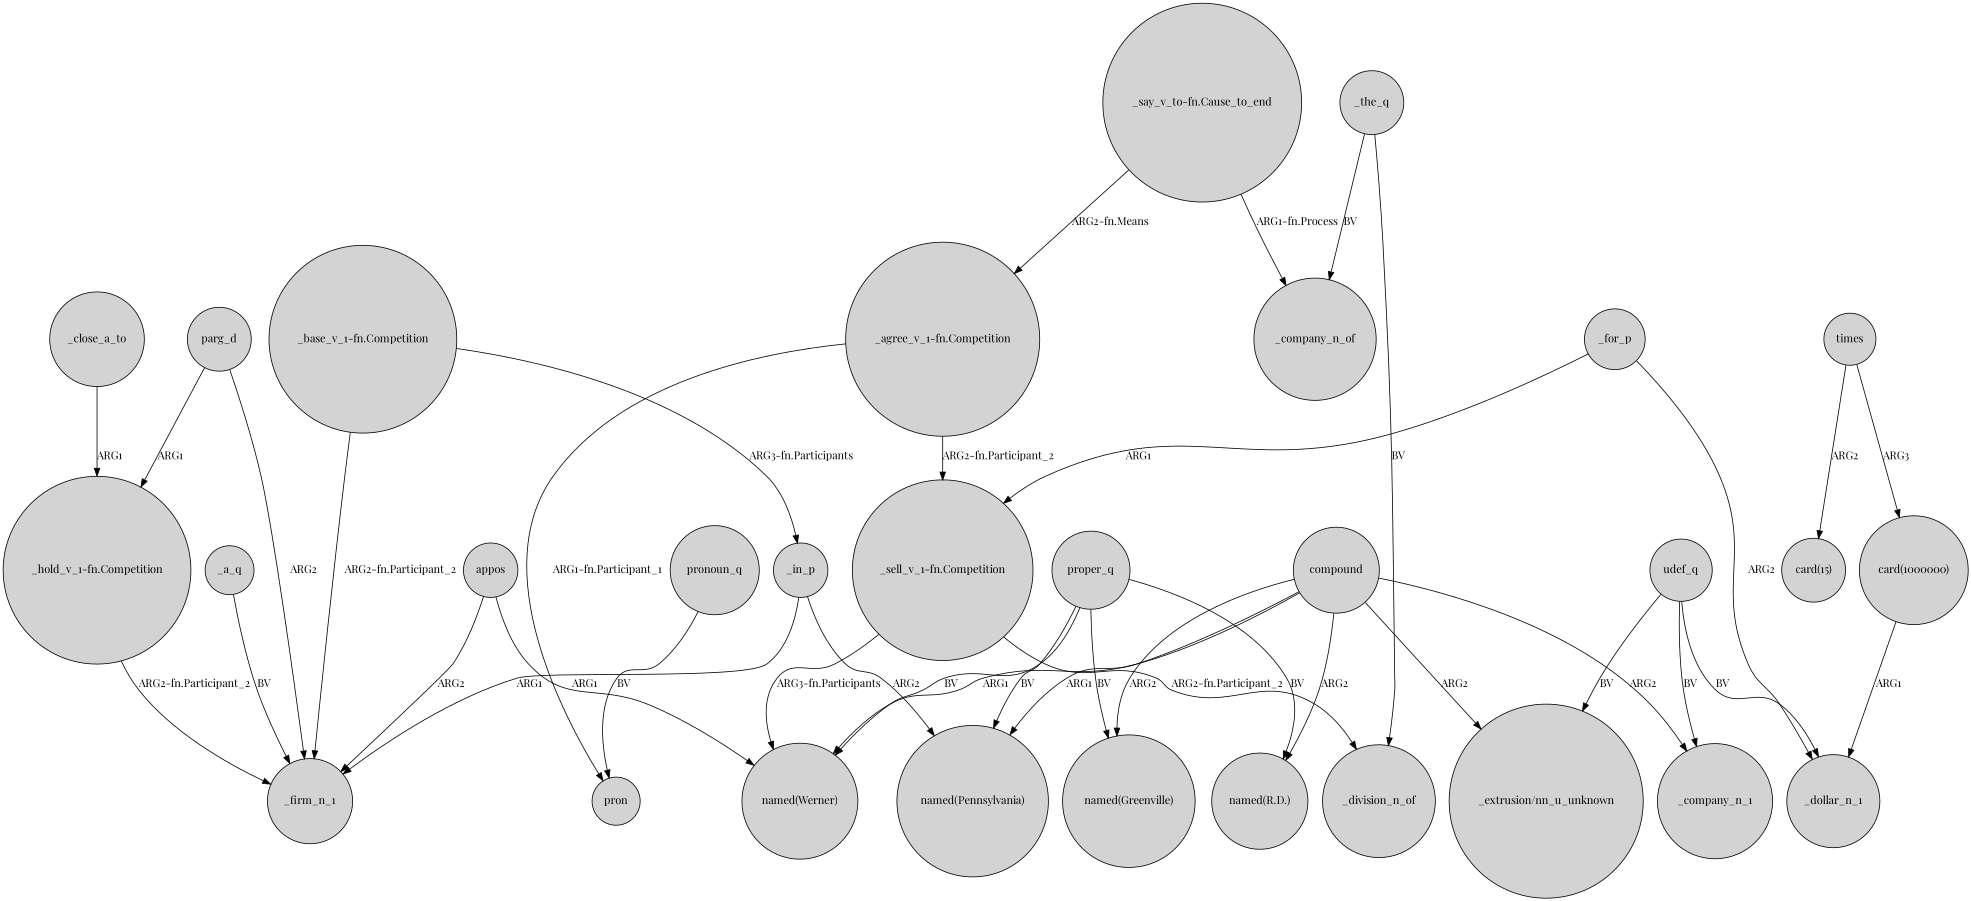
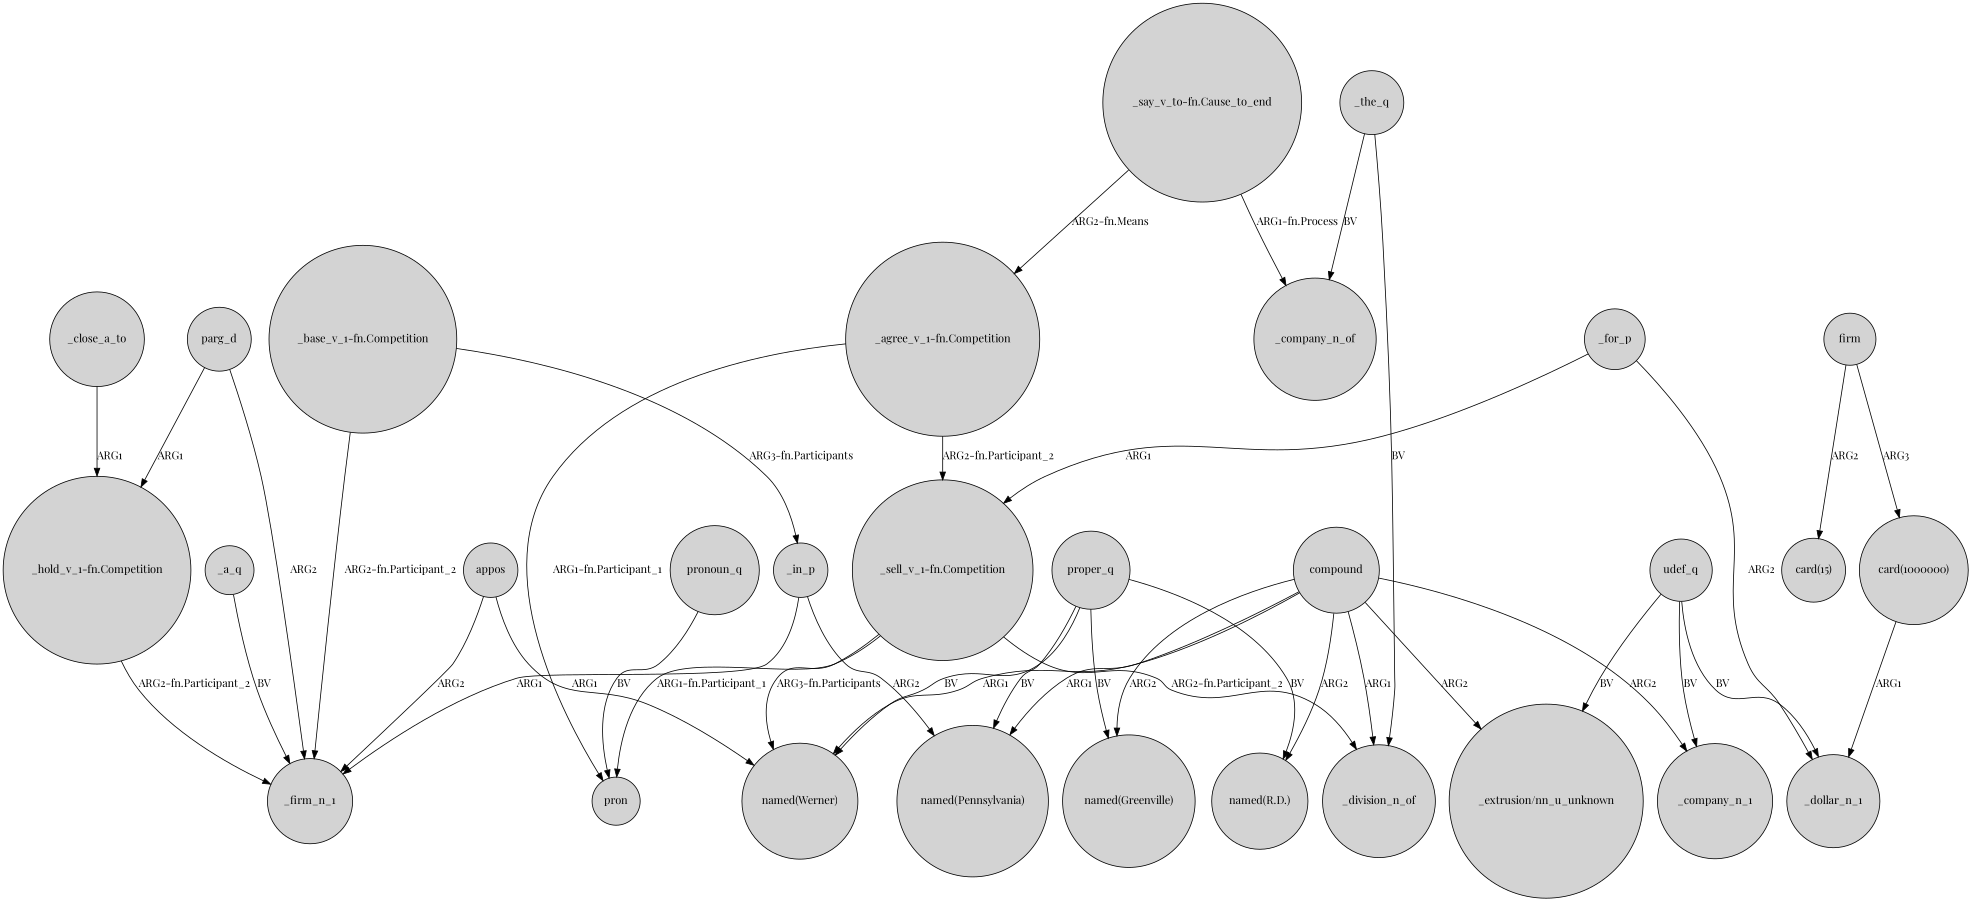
node "times": label "times" -> "firm"
edge "_sell_v_1-fn.Competition" -> "pron": added, label "ARG1-fn.Participant_1"
edge "compound" -> "_division_n_of": added, label "ARG1"
